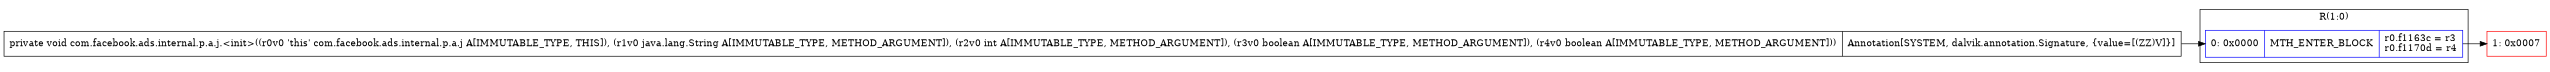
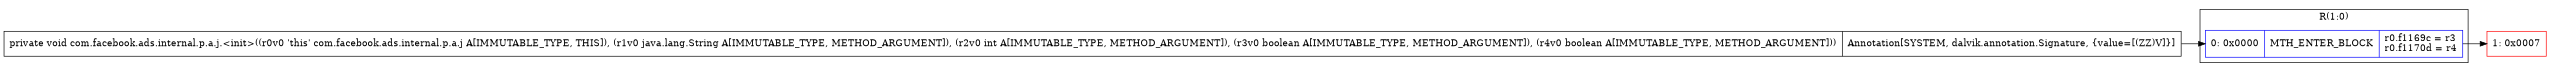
node "0: 0x0000": text "r0.f1163c = r3" -> "r0.f1169c = r3"
